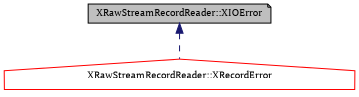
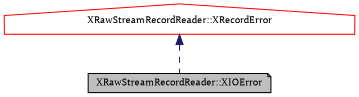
edge "XRawStreamRecordReader::XRecordError" -> "XRawStreamRecordReader::XIOError": reversed
